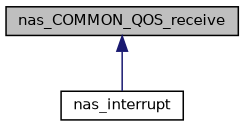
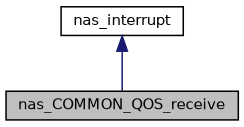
edge "nas_interrupt" -> "nas_COMMON_QOS_receive": reversed
